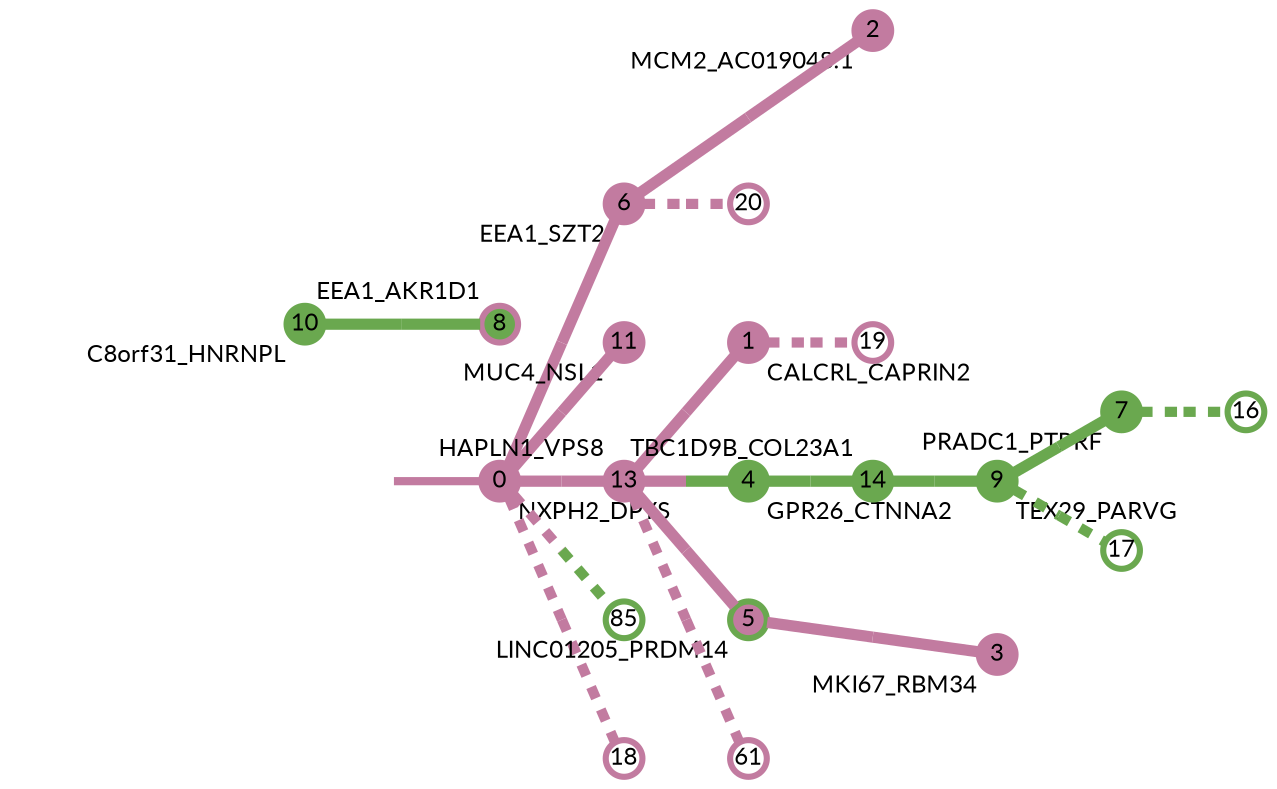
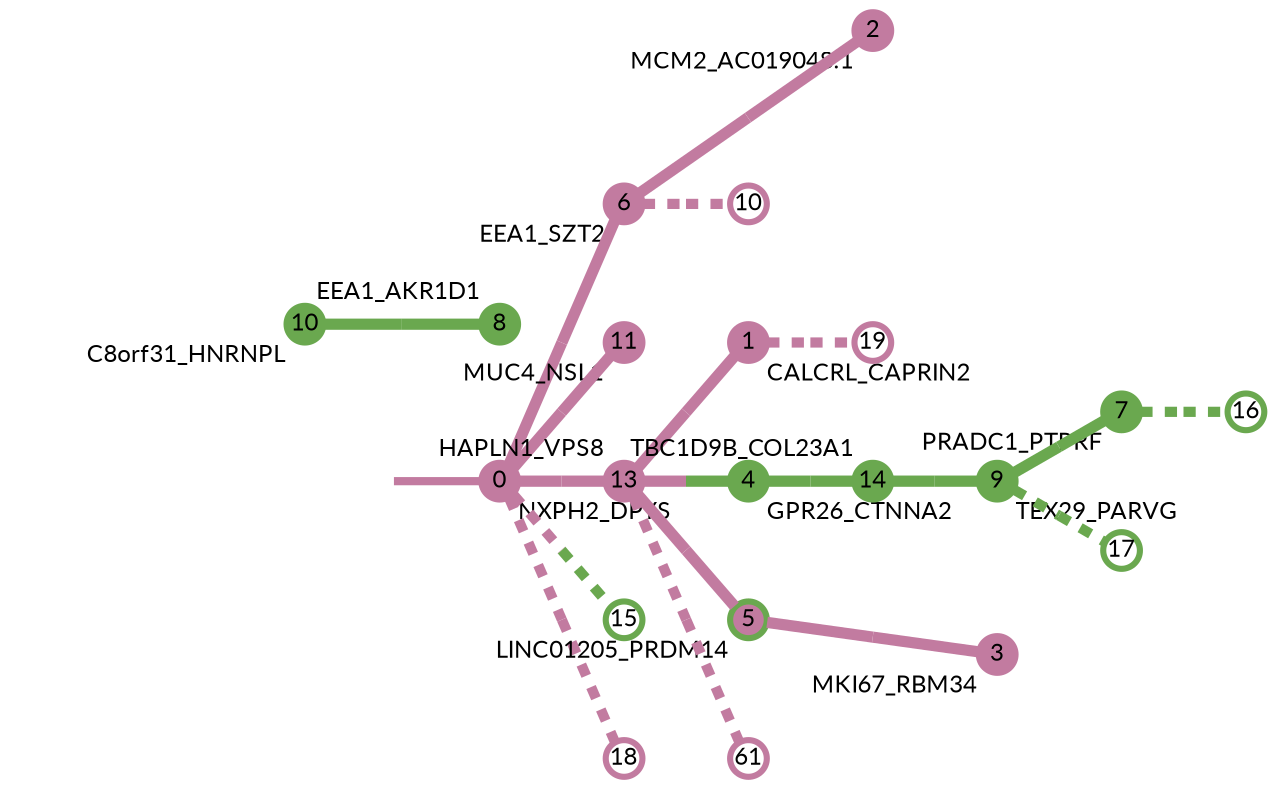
node "20": label "20" -> "10"
node "8 EEA1_AKR1D1": color #c27ba0ff -> #6aa84fff
node "85": label "85" -> "15"
